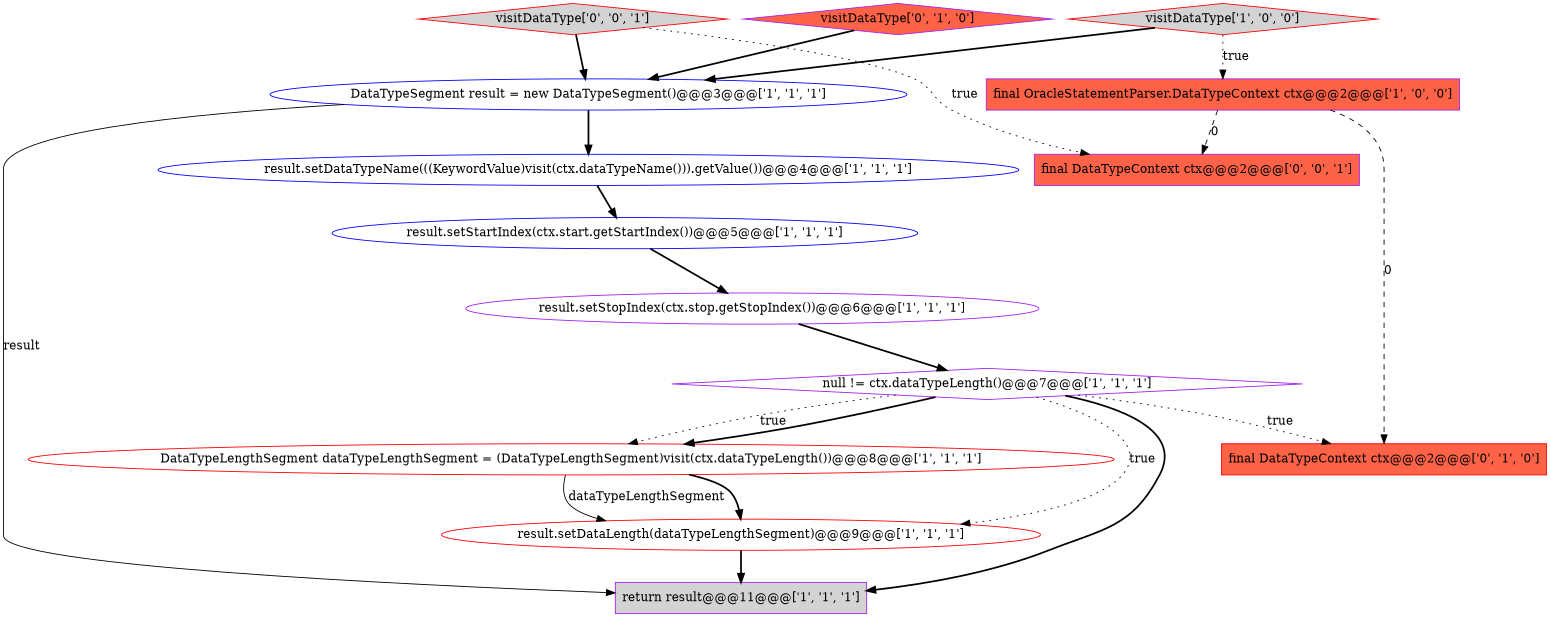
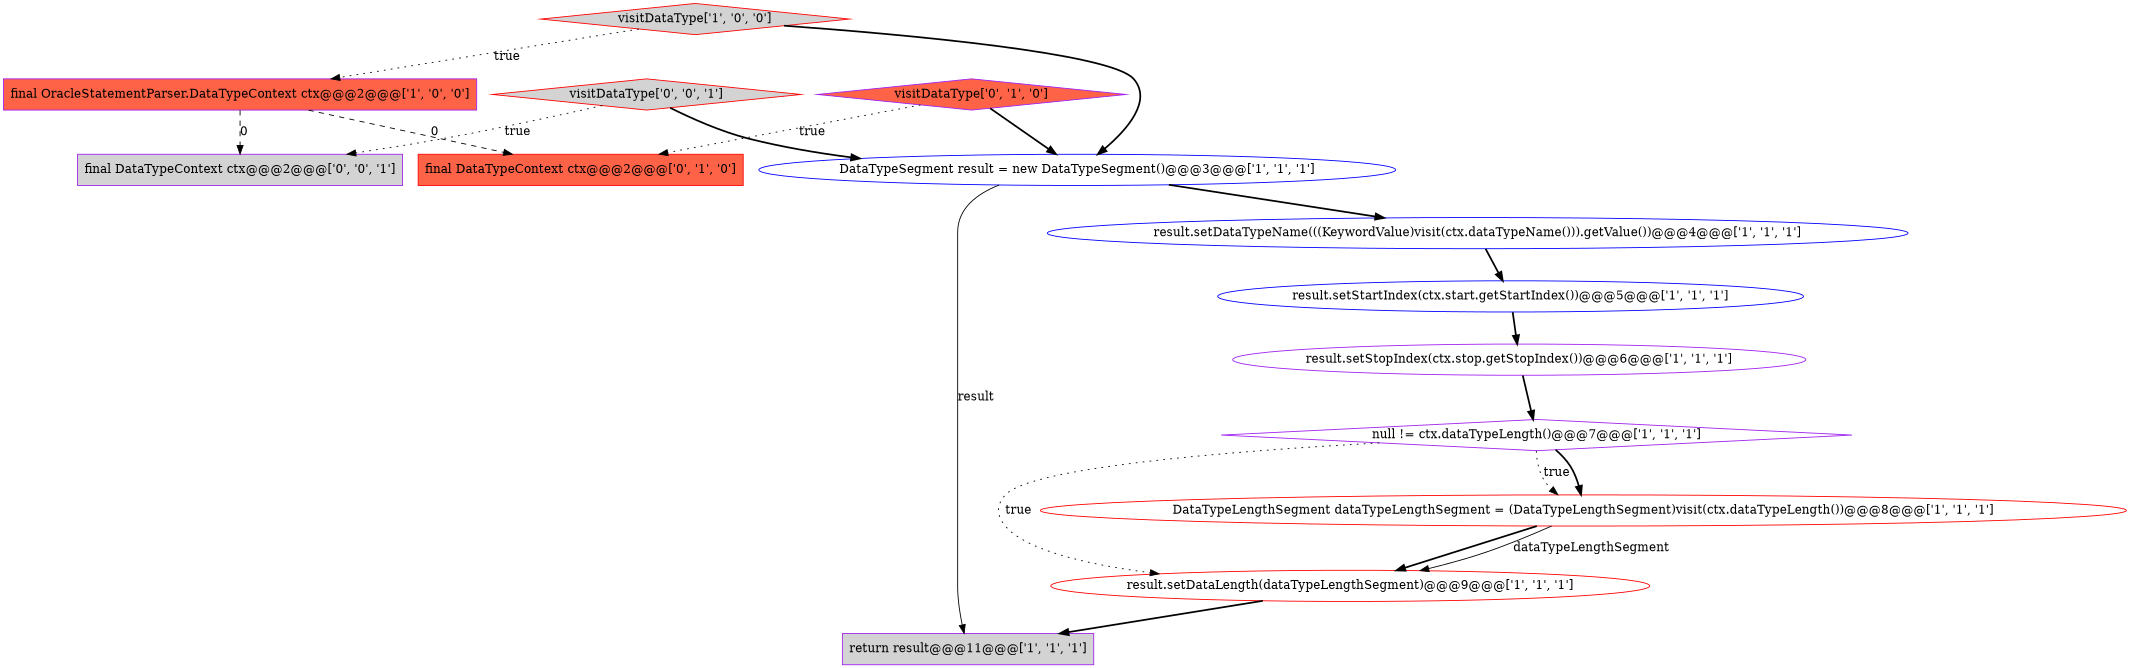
node "final DataTypeContext ctx@@@2@@@['0', '0', '1']": fillcolor tomato -> lightgray
edge "null != ctx.dataTypeLength()@@@7@@@['1', '1', '1']" -> "final DataTypeContext ctx@@@2@@@['0', '1', '0']": now "visitDataType['0', '1', '0']" -> "final DataTypeContext ctx@@@2@@@['0', '1', '0']"
edge "null != ctx.dataTypeLength()@@@7@@@['1', '1', '1']" -> "return result@@@11@@@['1', '1', '1']": removed
